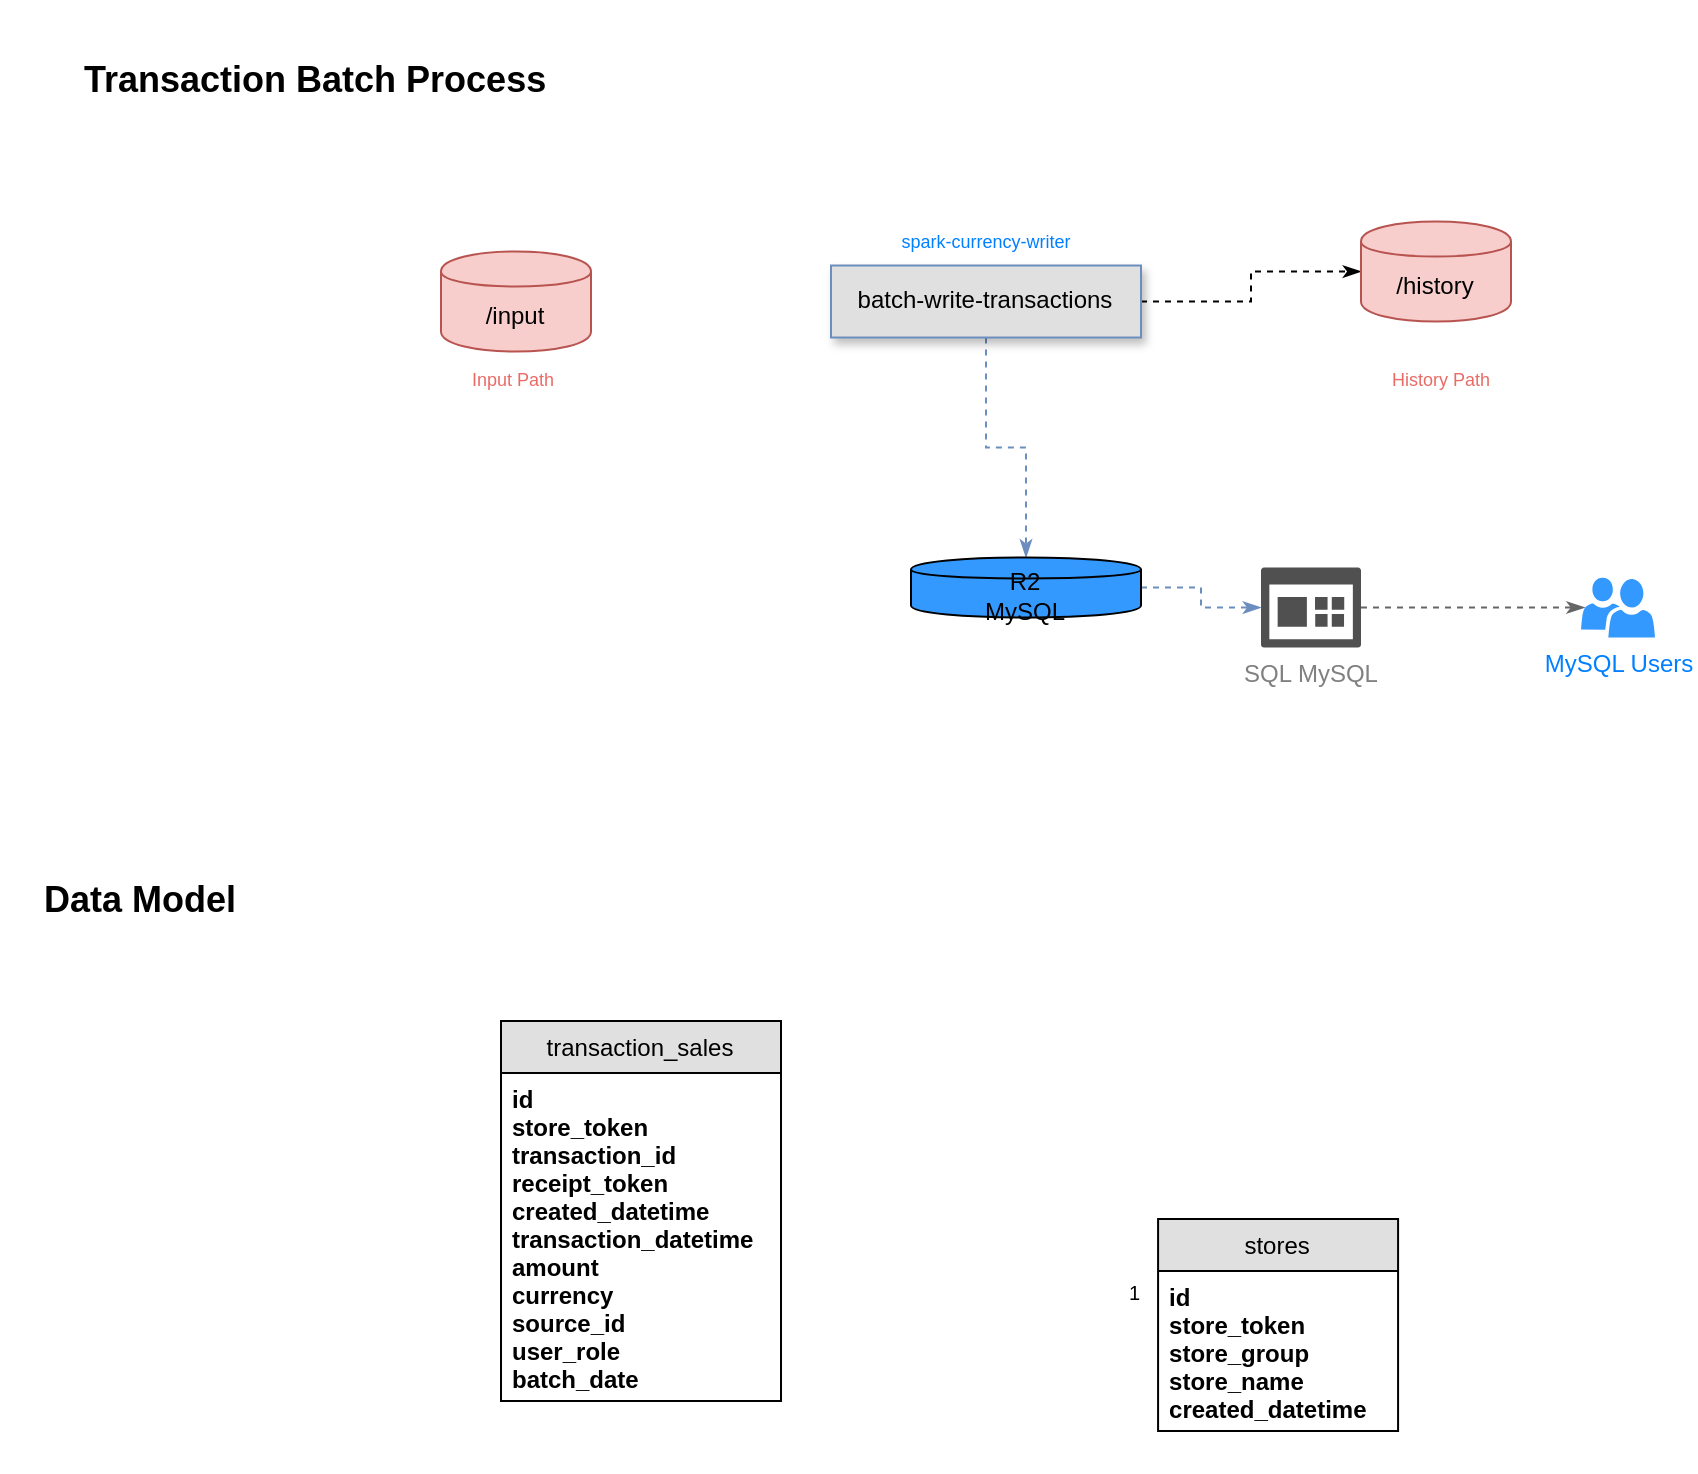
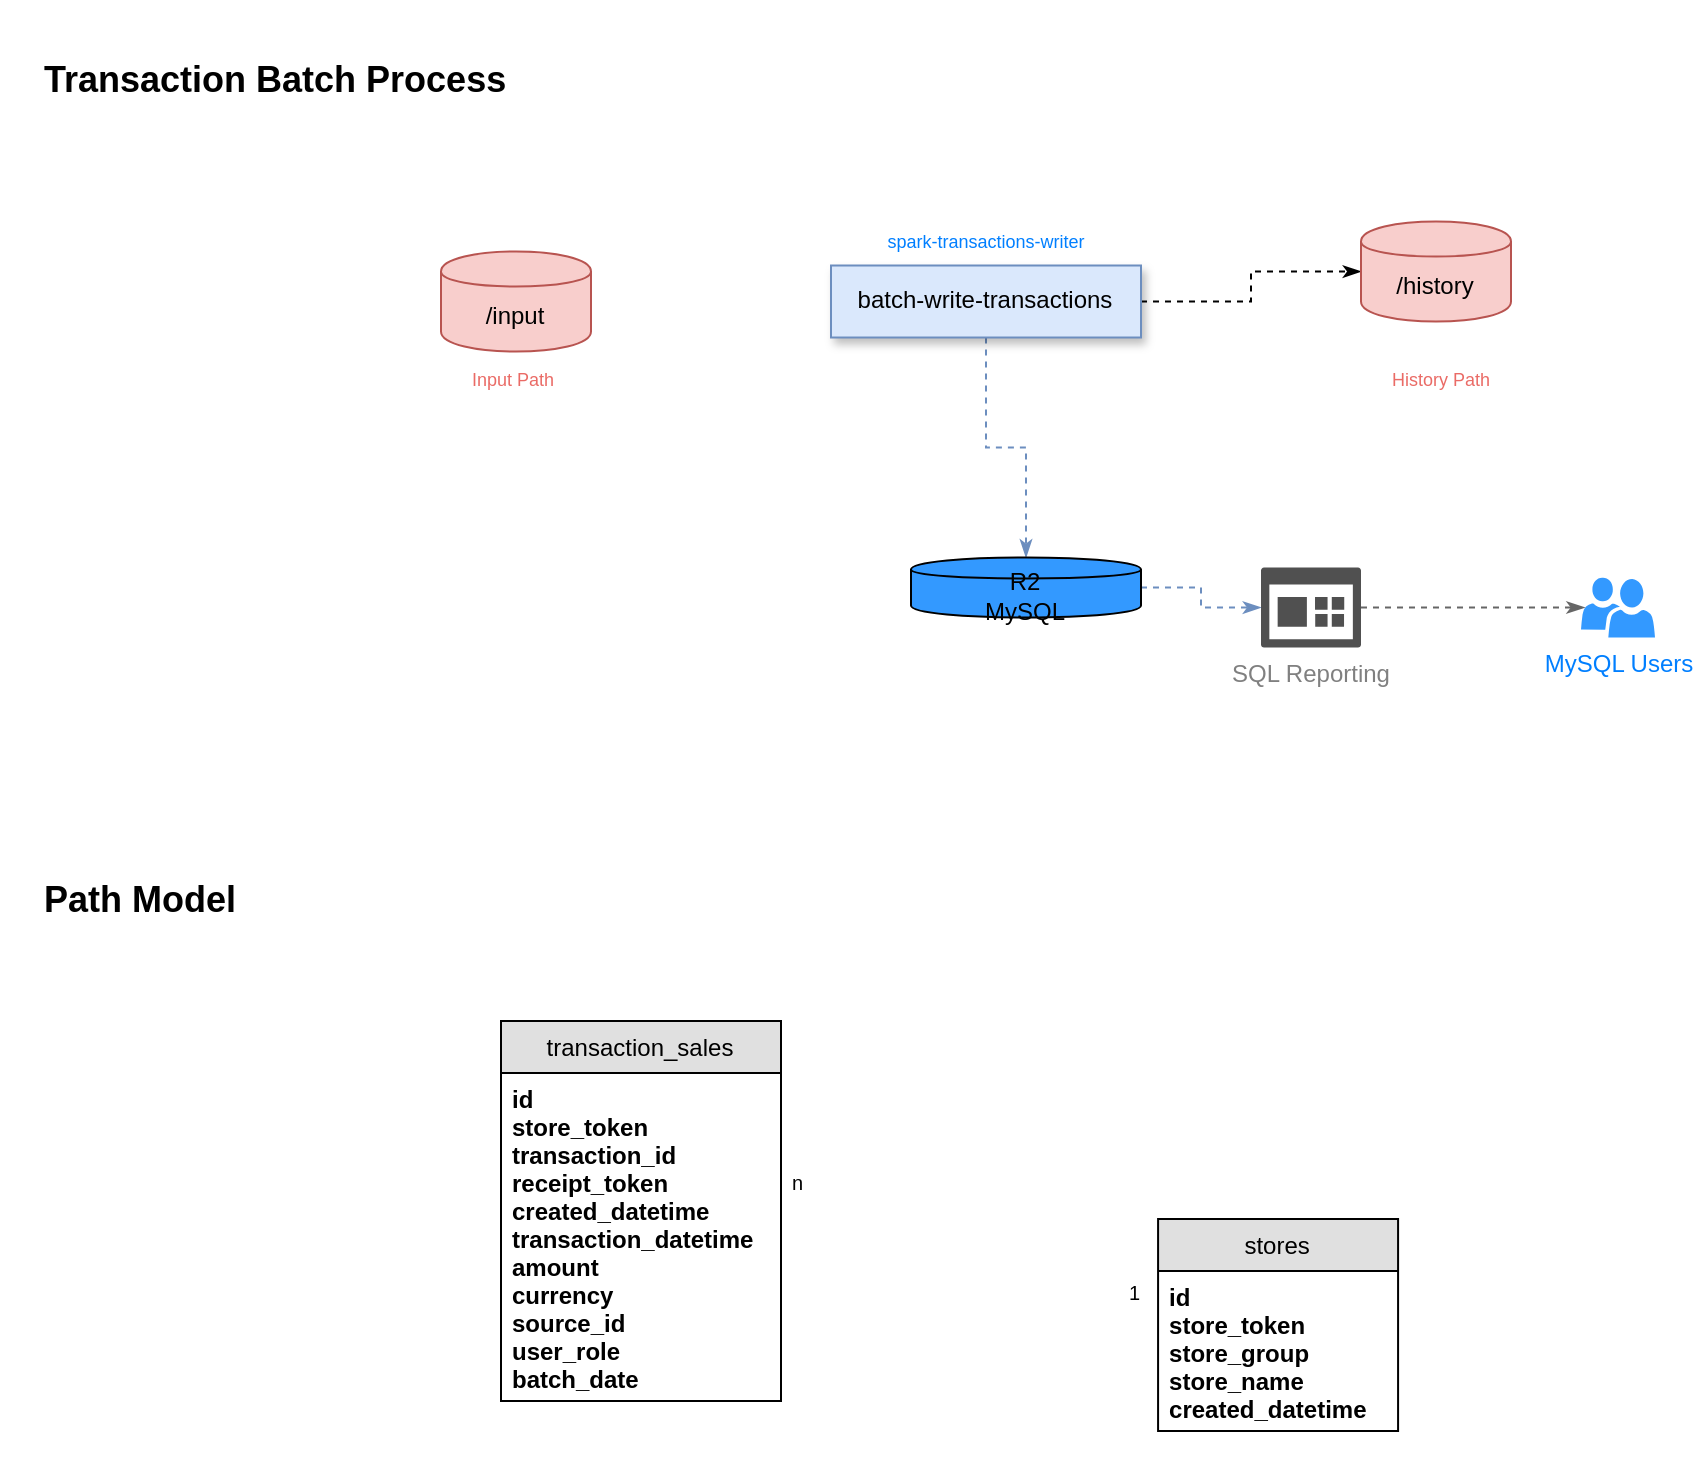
node "Transaction Batch Process": moved (360, 81) -> (320, 81)
node "spark-currency-writer": label "spark-currency-writer" -> "spark-transactions-writer"
node "batch-write-transactions": fillcolor #e0e0e0 -> #dae8fc
node "SQL MySQL": label "SQL MySQL" -> "SQL Reporting"
node "Data Model": label "Data Model" -> "Path Model"
node "n": added
